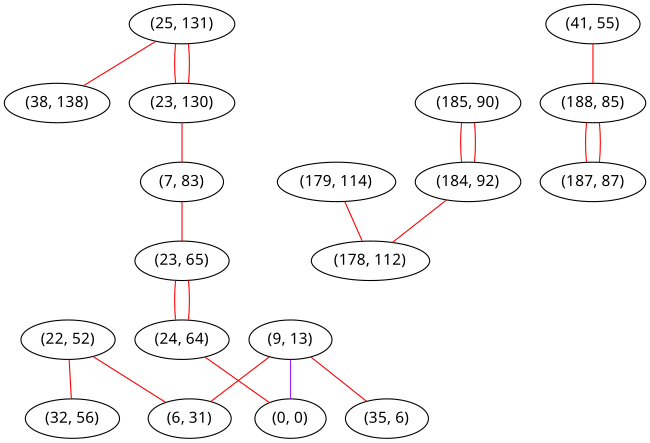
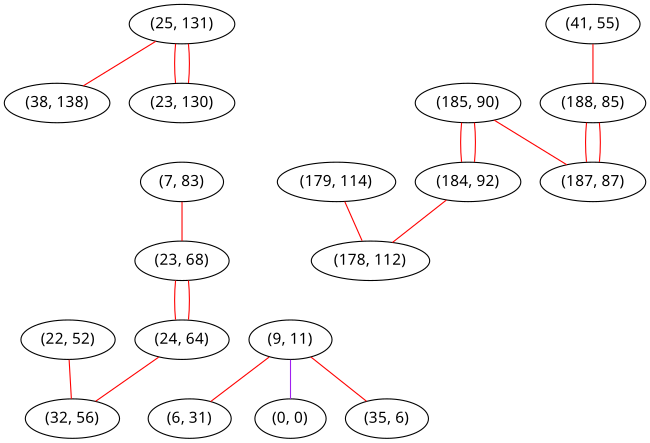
edge "(185, 90)" -- "(187, 87)": added
edge "(23, 130)" -- "(7, 83)": removed
node "(23, 65)": label "(23, 65)" -> "(23, 68)"
node "(9, 13)": label "(9, 13)" -> "(9, 11)"
edge "(24, 64)" -- "(0, 0)": now "(24, 64)" -- "(32, 56)"
edge "(22, 52)" -- "(6, 31)": removed
